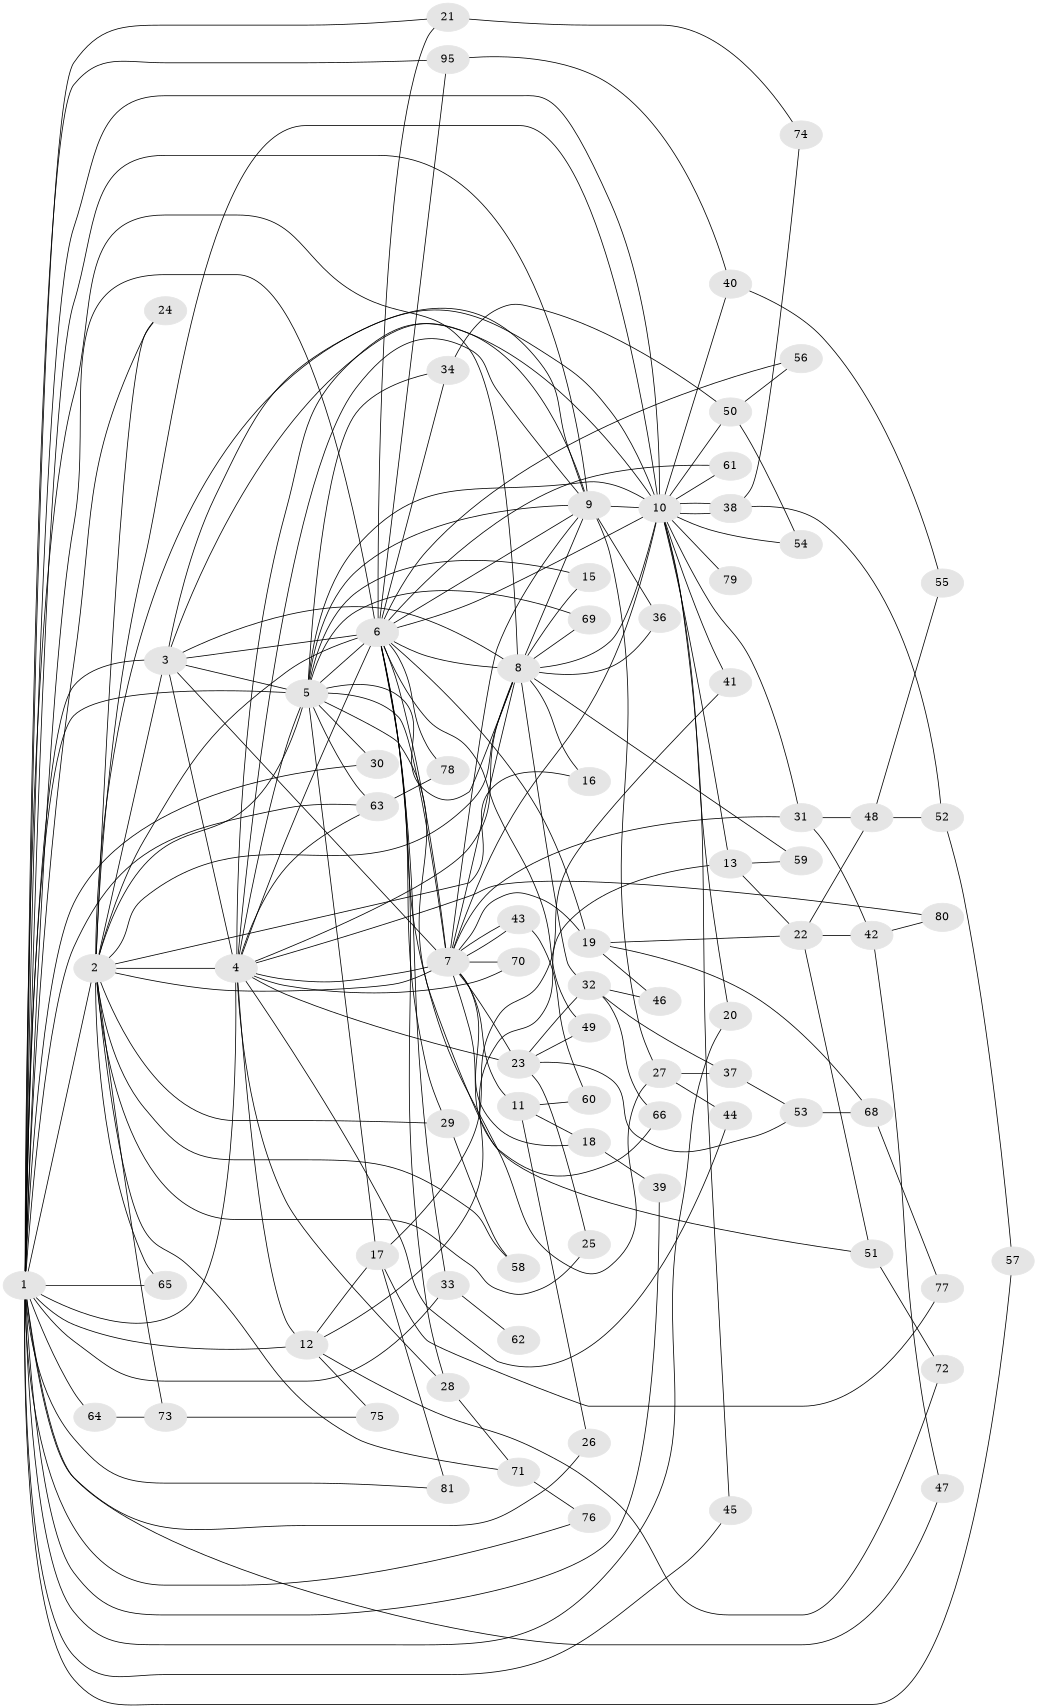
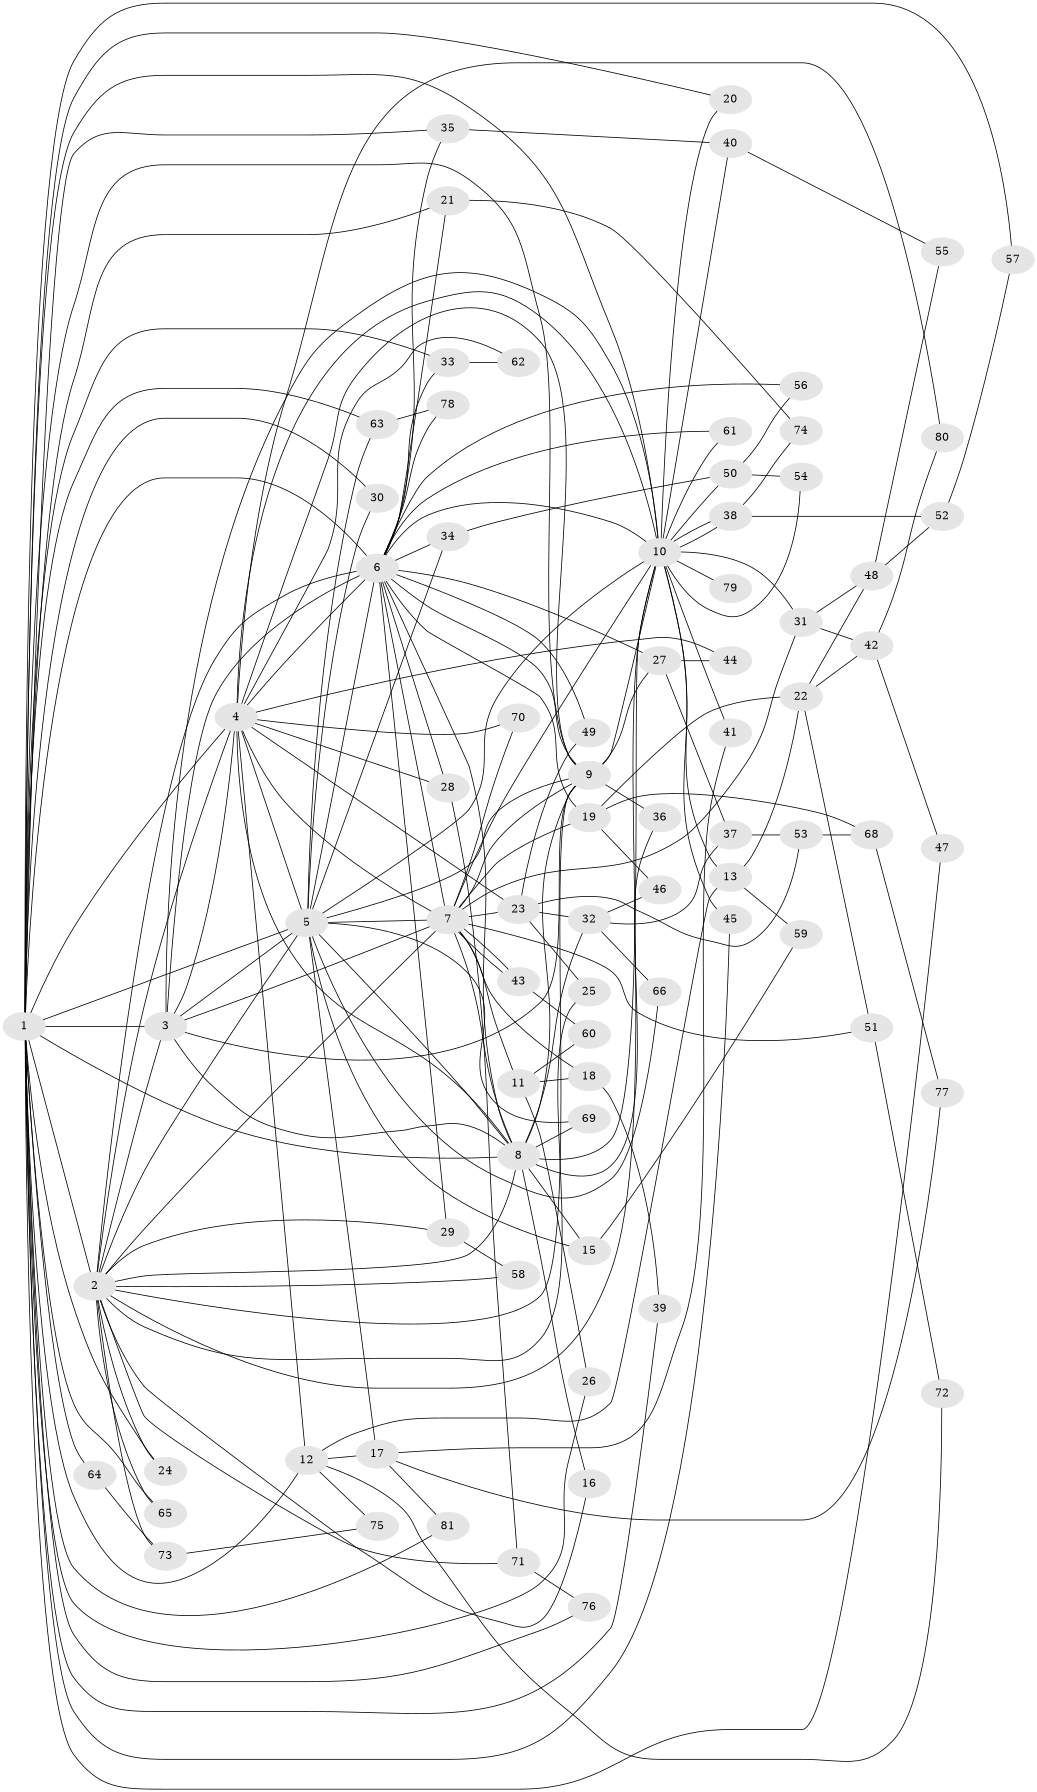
node "95": label "95" -> "35"
edge "8" -- "59": now "15" -- "59"
edge "63" -- "4": now "62" -- "4"
